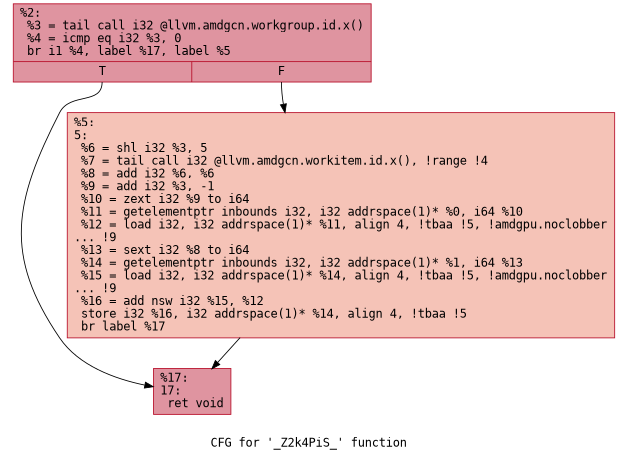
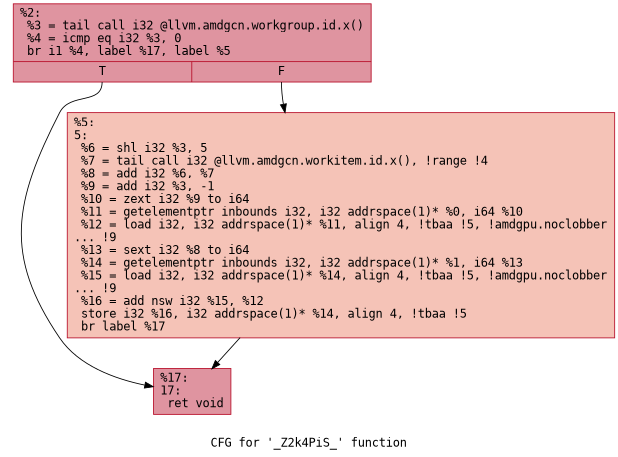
node "%5:": text "%8 = add i32 %6, %6" -> "%8 = add i32 %6, %7"
